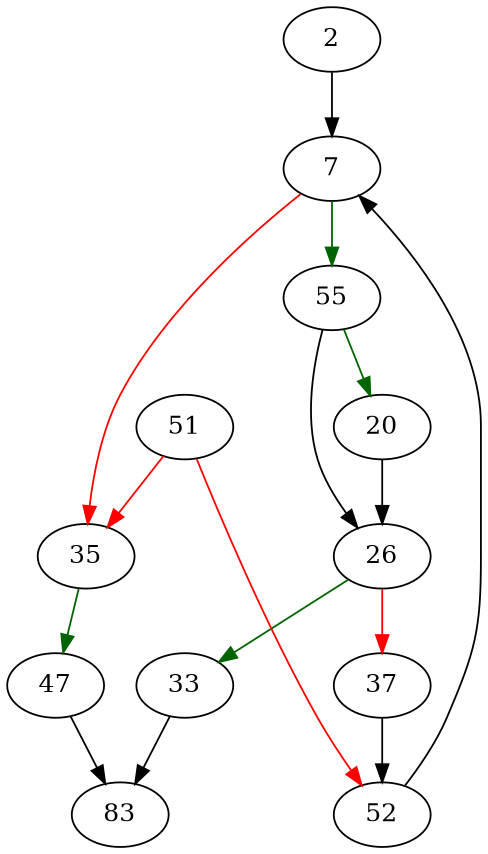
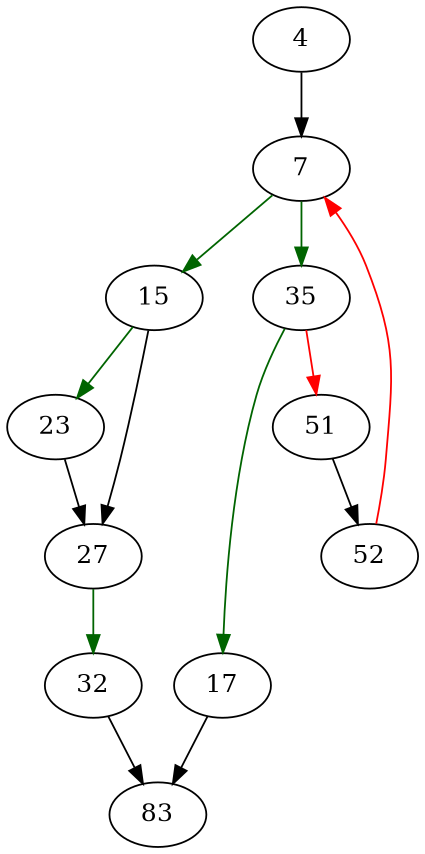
node "2": label "2" -> "4"
node "55": label "55" -> "15"
edge "7" -> "35": color red -> darkgreen
node "20": label "20" -> "23"
edge "51" -> "35": reversed
edge "52" -> "7": color black -> red
node "26": label "26" -> "27"
edge "51" -> "52": color red -> black
node "47": label "47" -> "17"
node "33": label "33" -> "32"
node "37": removed
